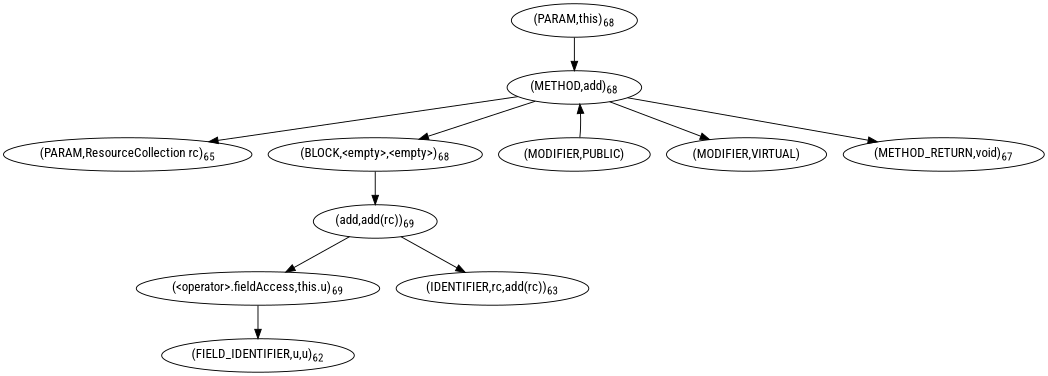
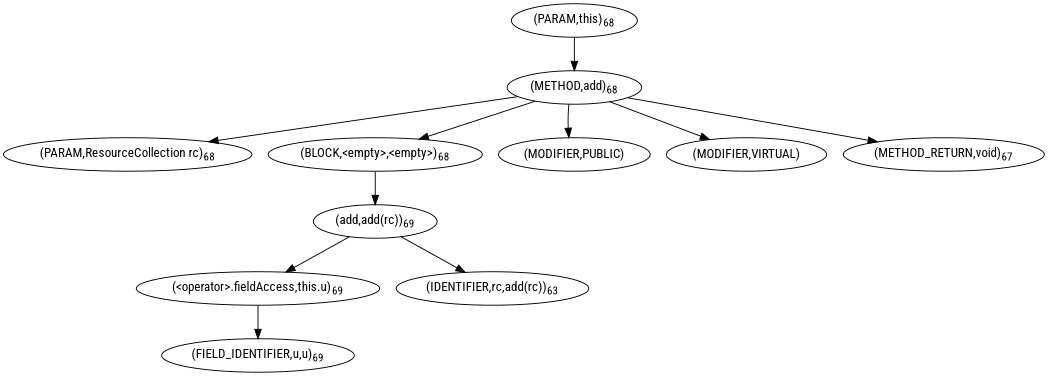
edge "(MODIFIER,PUBLIC)" -> "(METHOD,add)": reversed
node "(PARAM,ResourceCollection rc)": text "65" -> "68"
node "(FIELD_IDENTIFIER,u,u)": text "62" -> "69"
